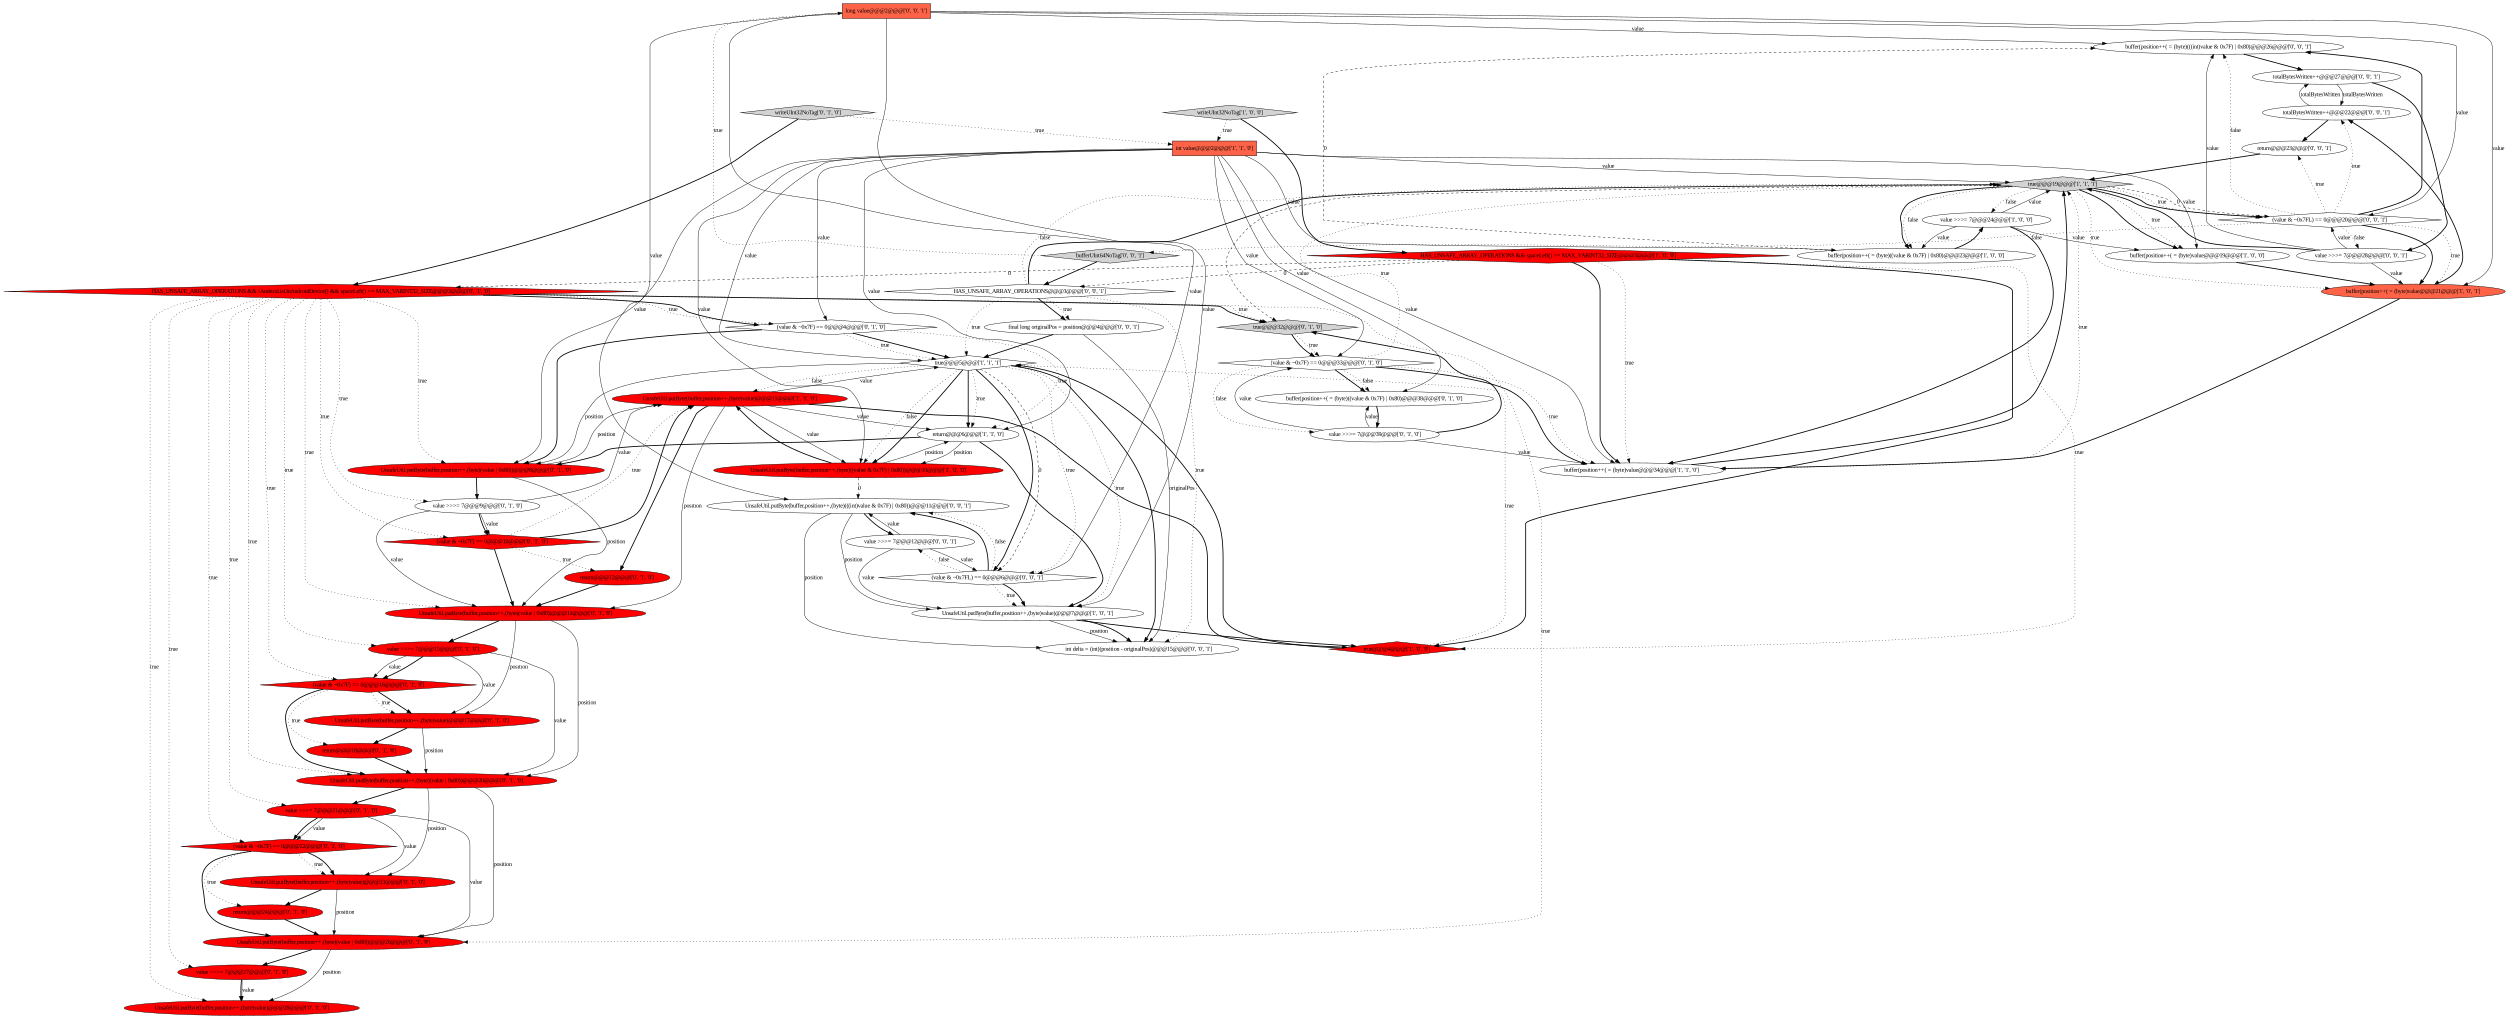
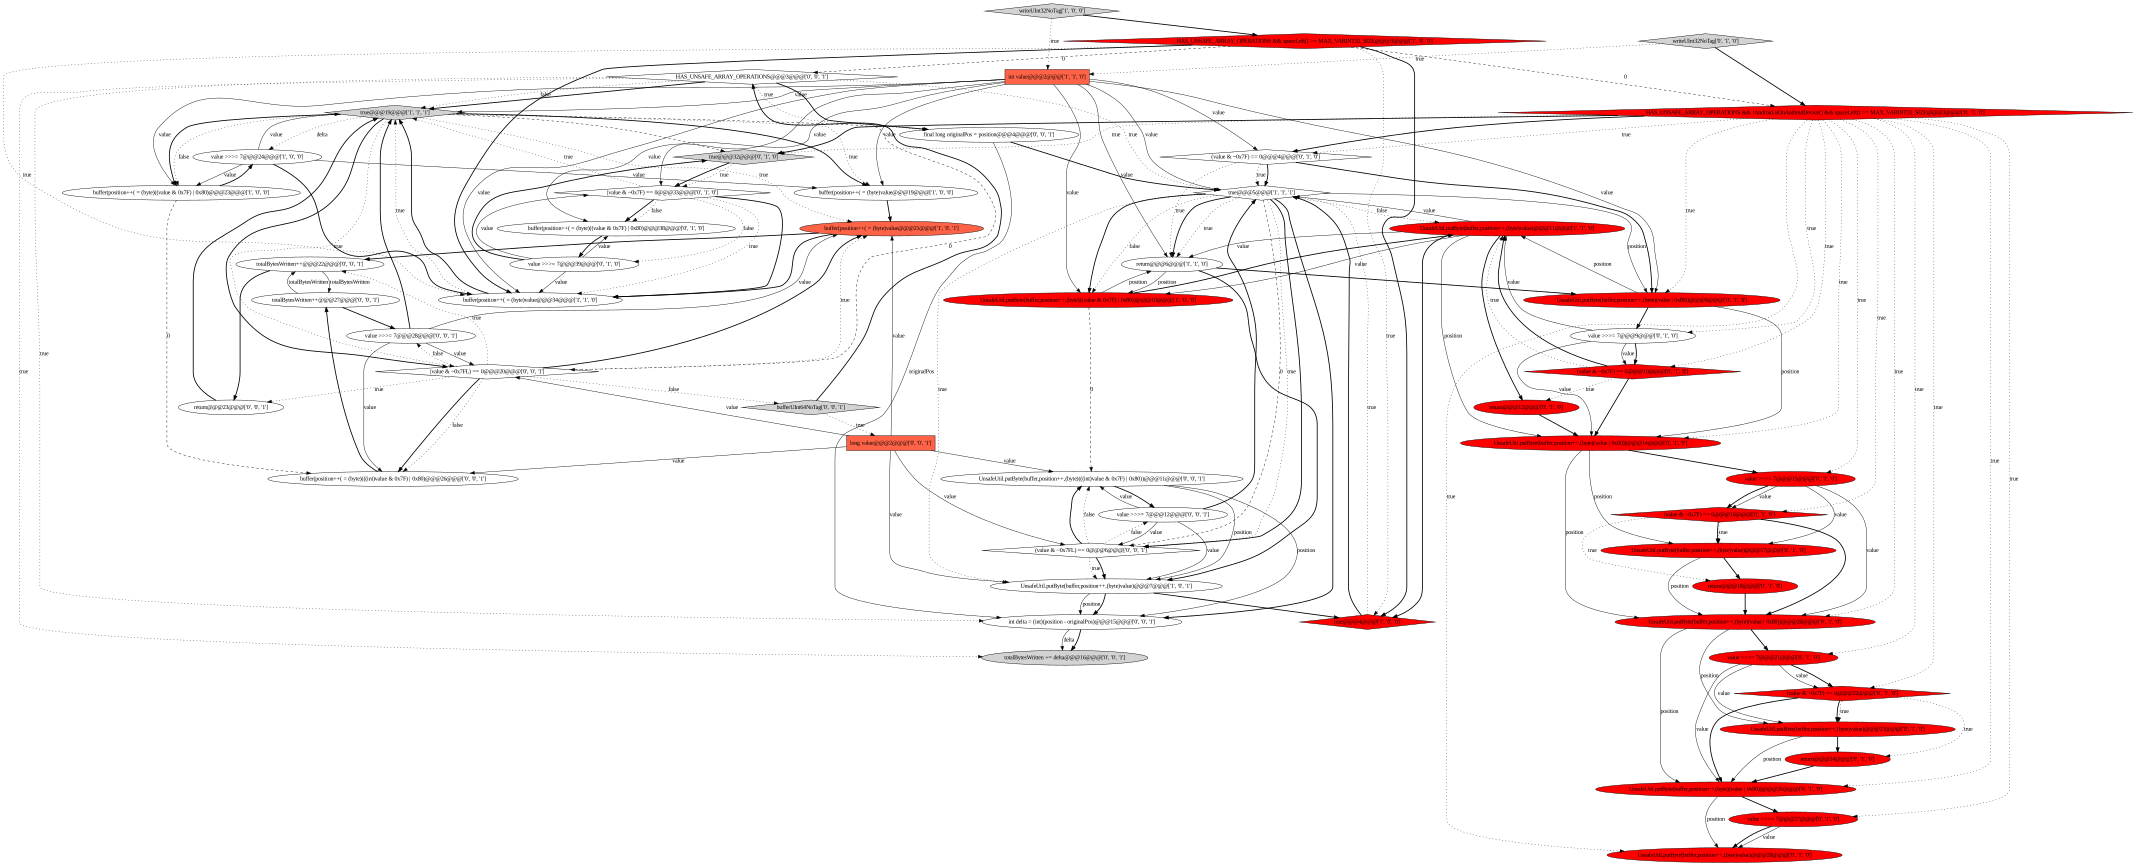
edge "true@@@19@@@['1', '1', '1']" -> "value >>>= 7@@@24@@@['1', '0', '0']": label "false" -> "delta"
edge "value >>>= 7@@@12@@@['0', '0', '1']" -> "true@@@5@@@['1', '1', '1']": added
node "totalBytesWritten += delta@@@16@@@['0', '0', '1']": added
